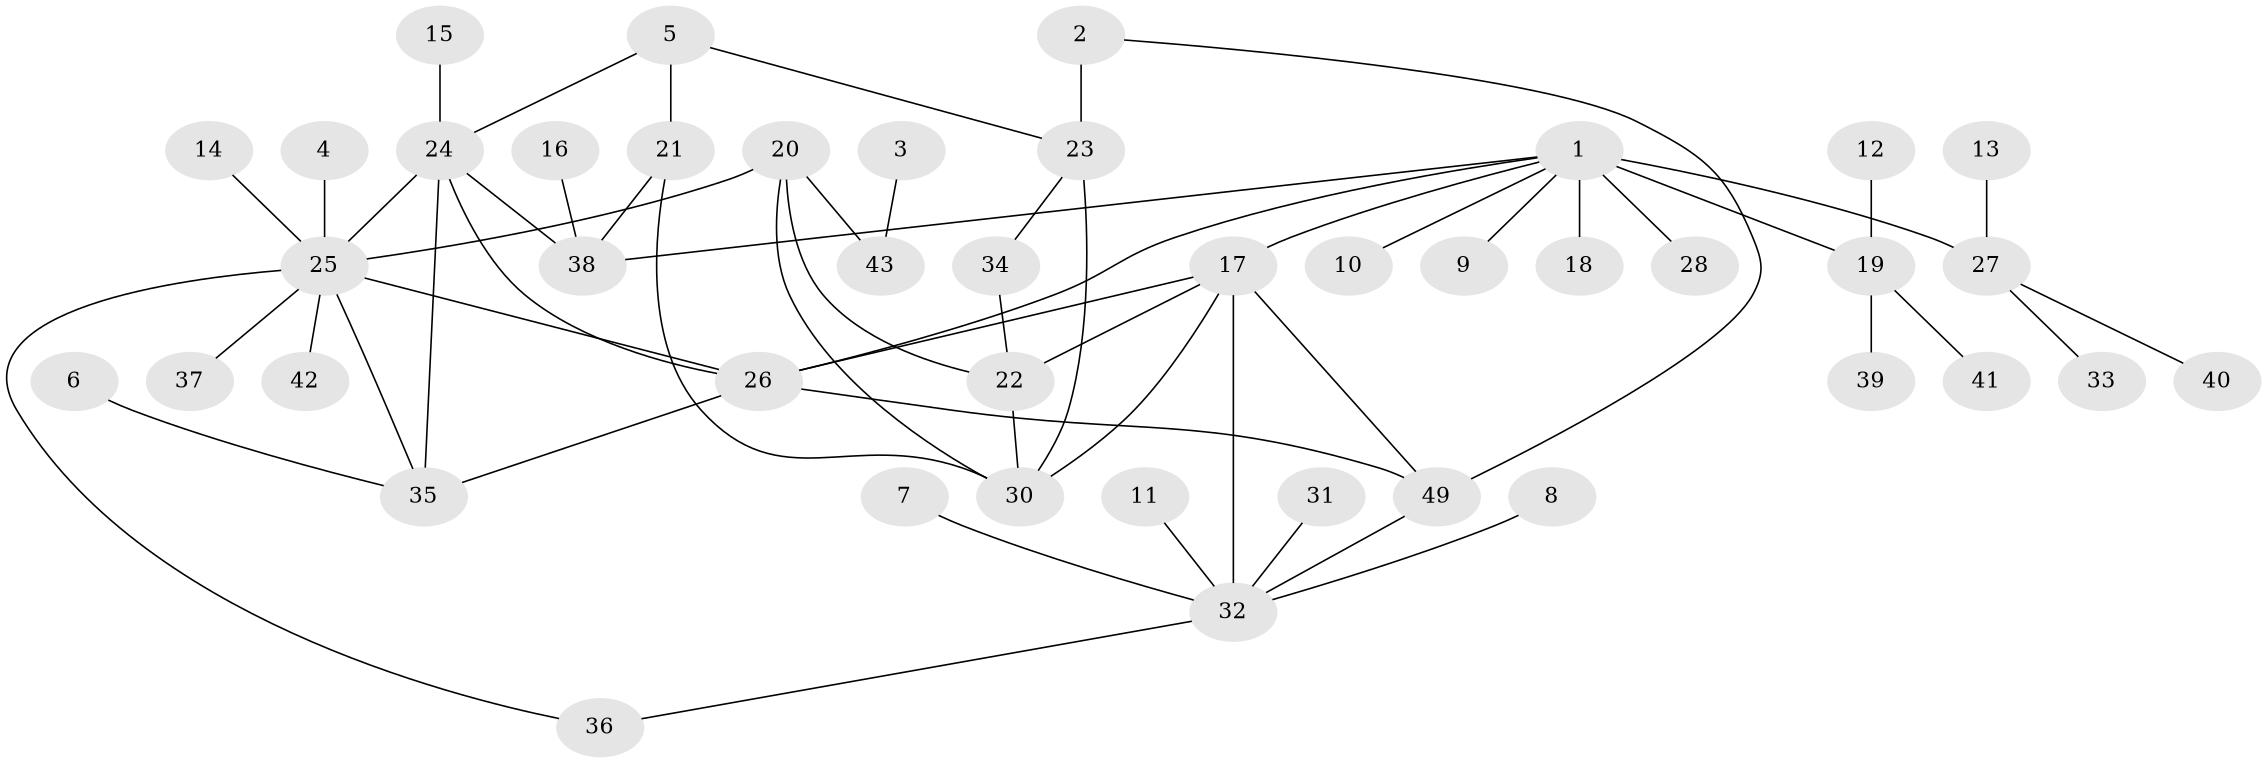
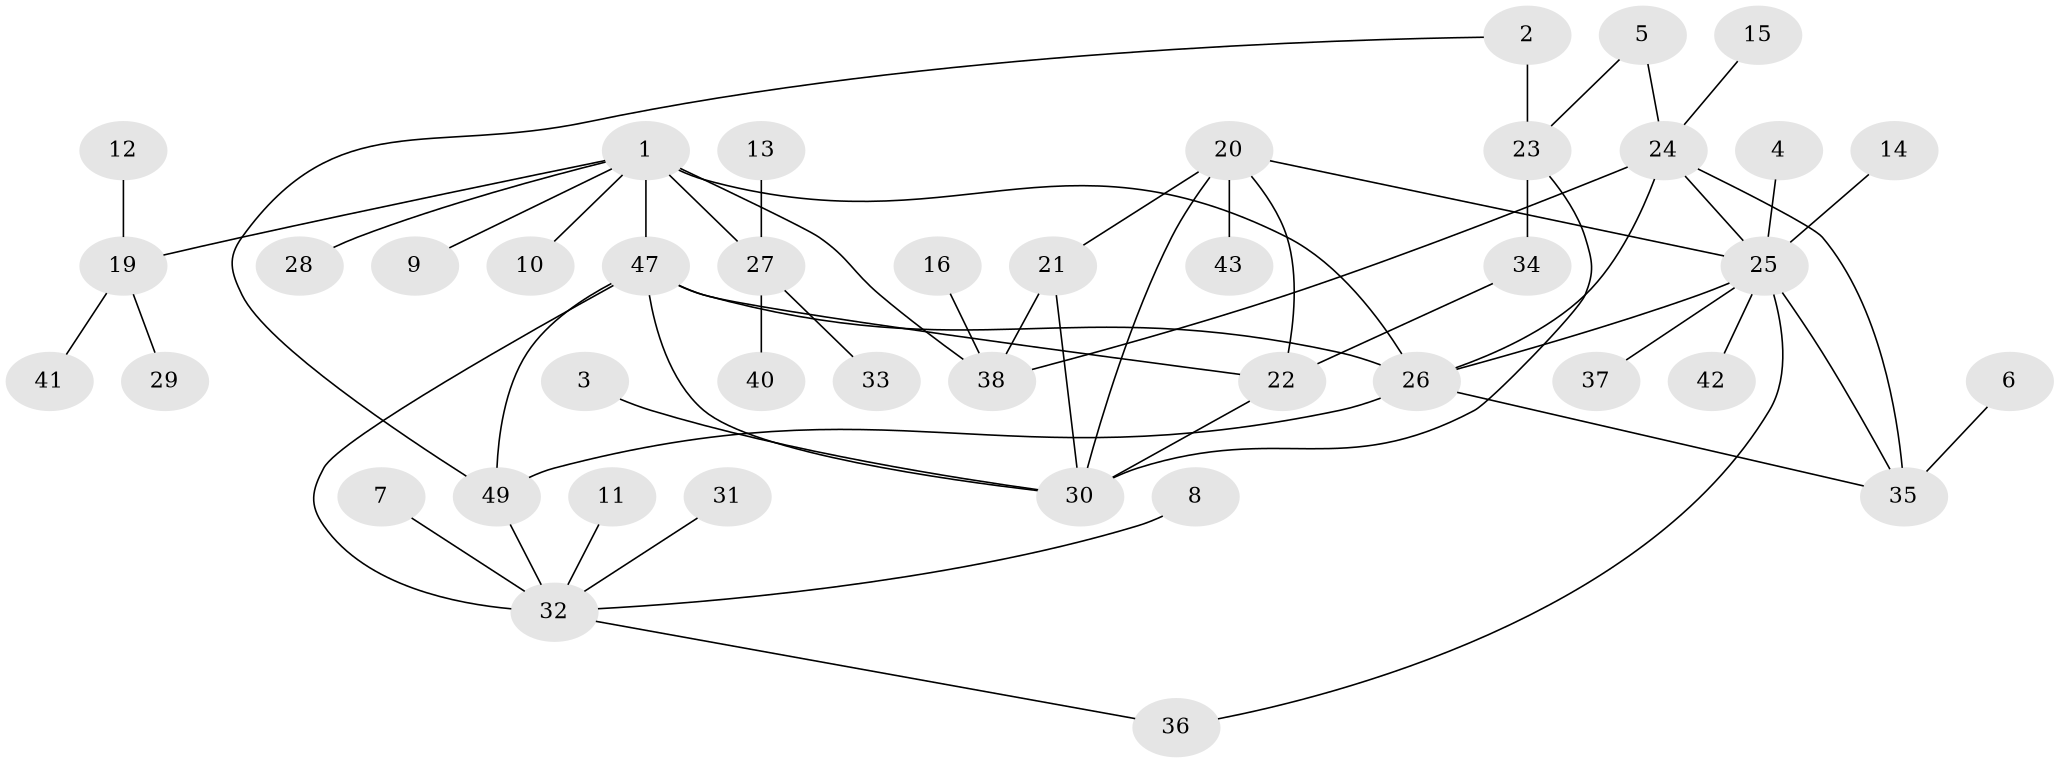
edge "5" -- "21": now "20" -- "21"
edge "3" -- "43": now "3" -- "30"
node "17": label "17" -> "47"
node "18": removed
node "39": label "39" -> "29"
